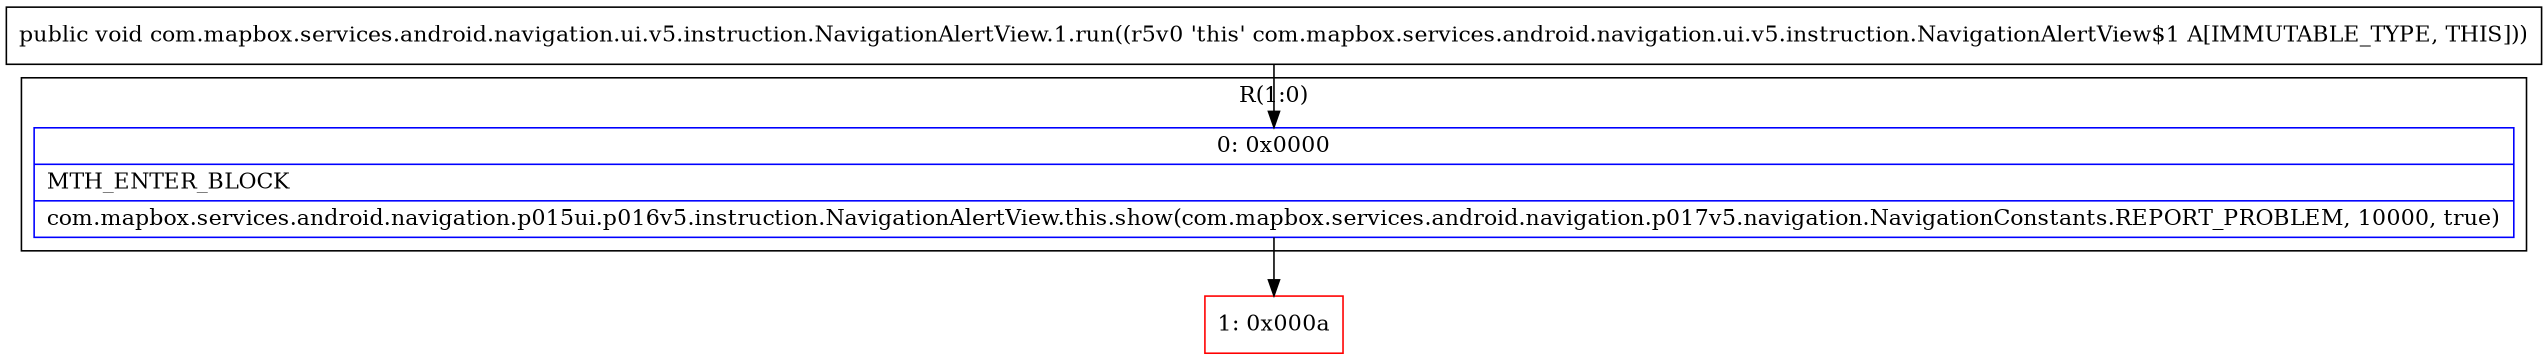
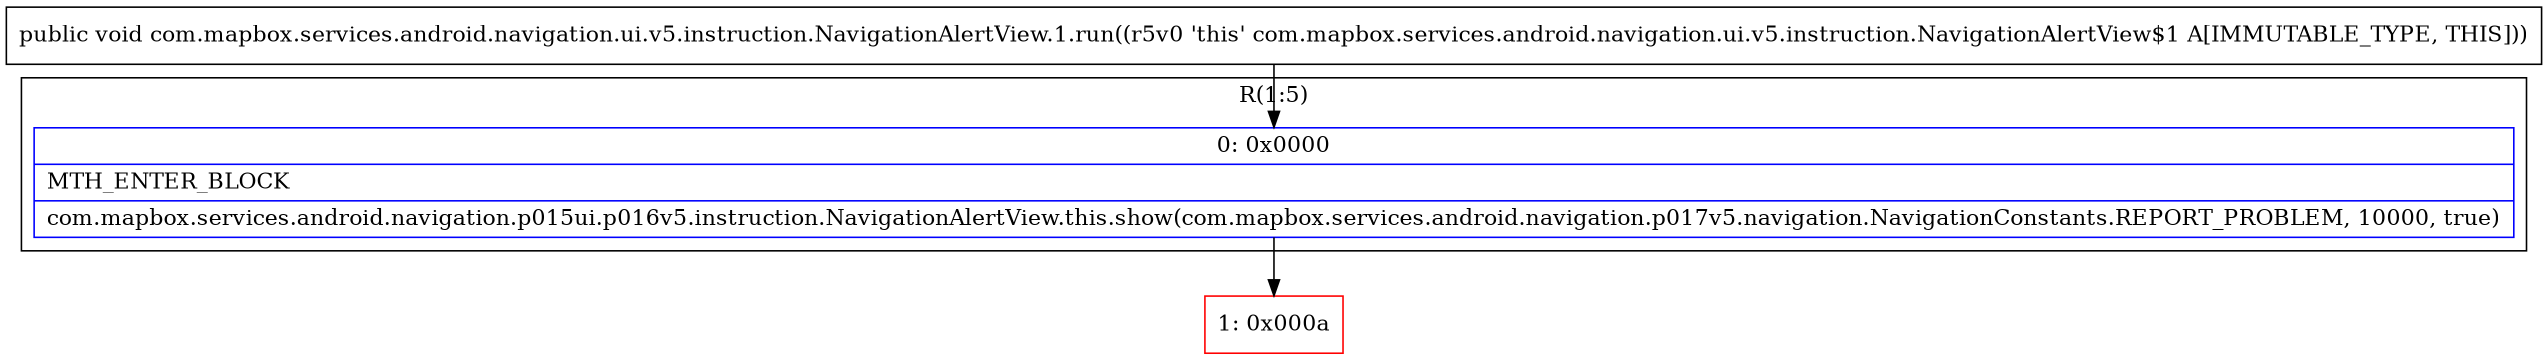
cluster "R(1:0)": label "R(1:0)" -> "R(1:5)"
